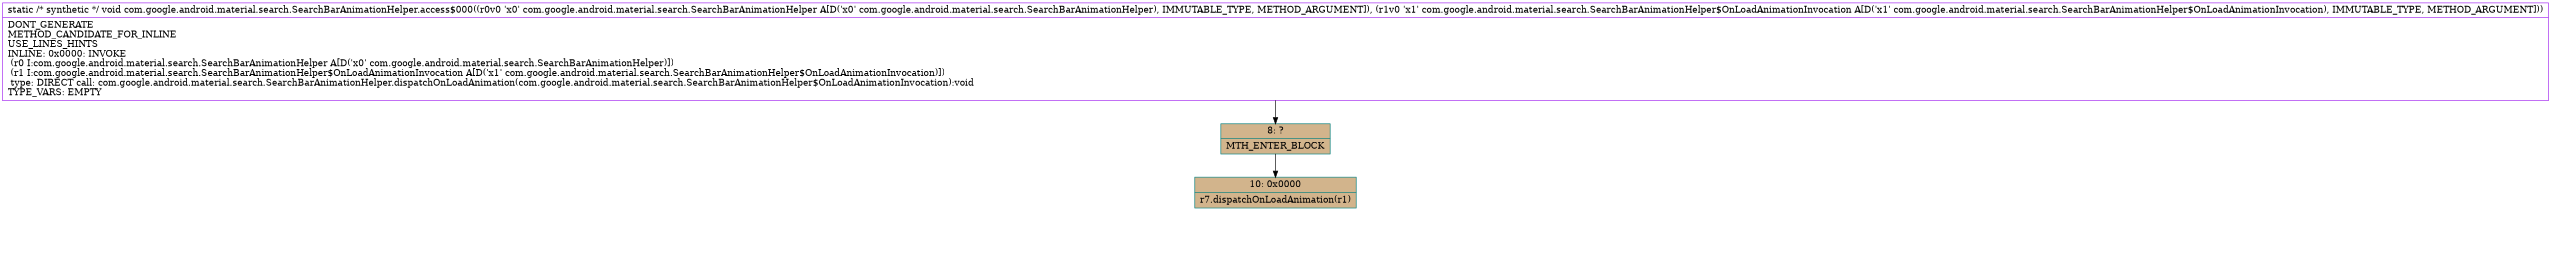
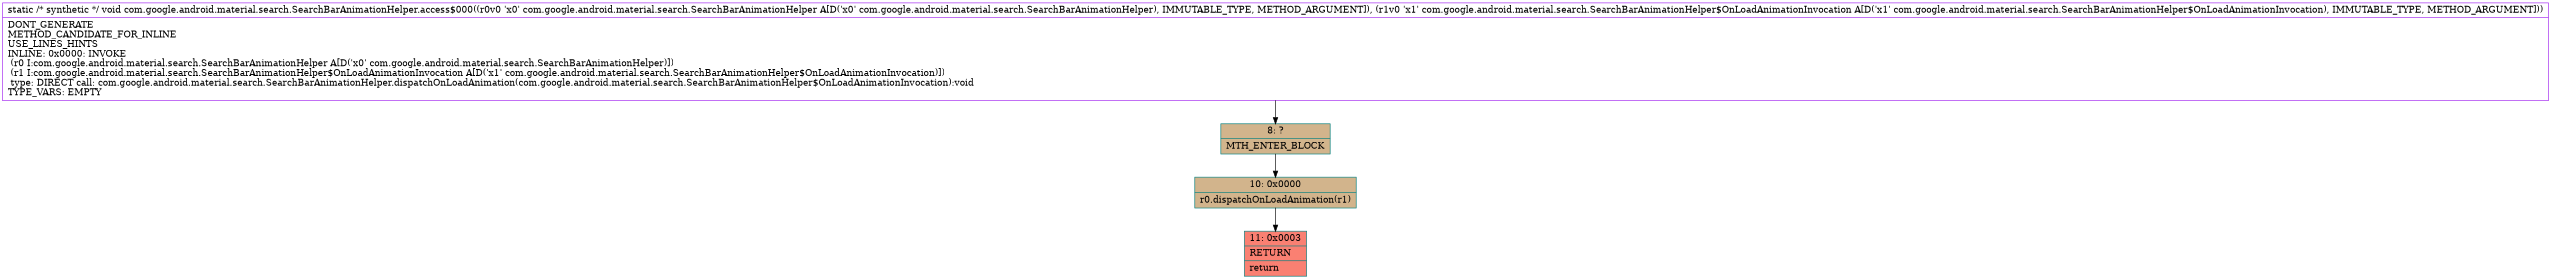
node "10: 0x0000": text "r7.dispatchOnLoadAnimation(r1)" -> "r0.dispatchOnLoadAnimation(r1)"
node "11: 0x0003": added
